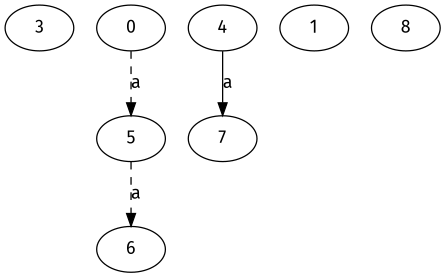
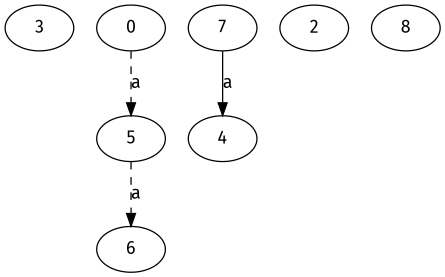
node "1": label "1" -> "2"
edge "4" -> "7": reversed
